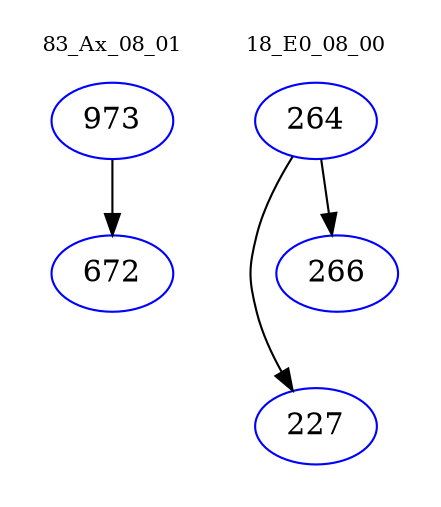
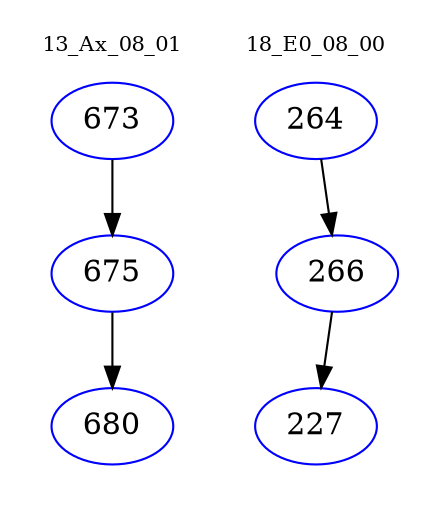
cluster "83_Ax_08_01": label "83_Ax_08_01" -> "13_Ax_08_01"
node "973": label "973" -> "673"
edge "264" -> "227": now "266" -> "227"
node "672": label "672" -> "675"
node "680": added
